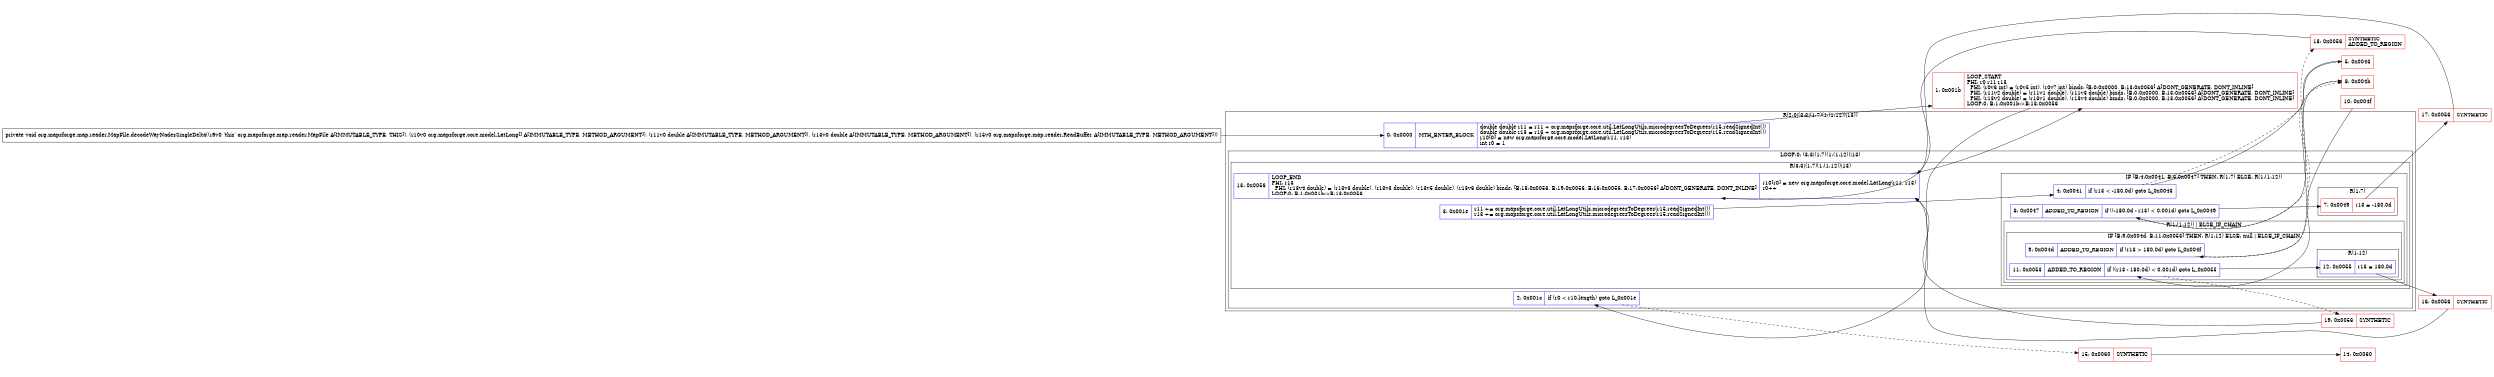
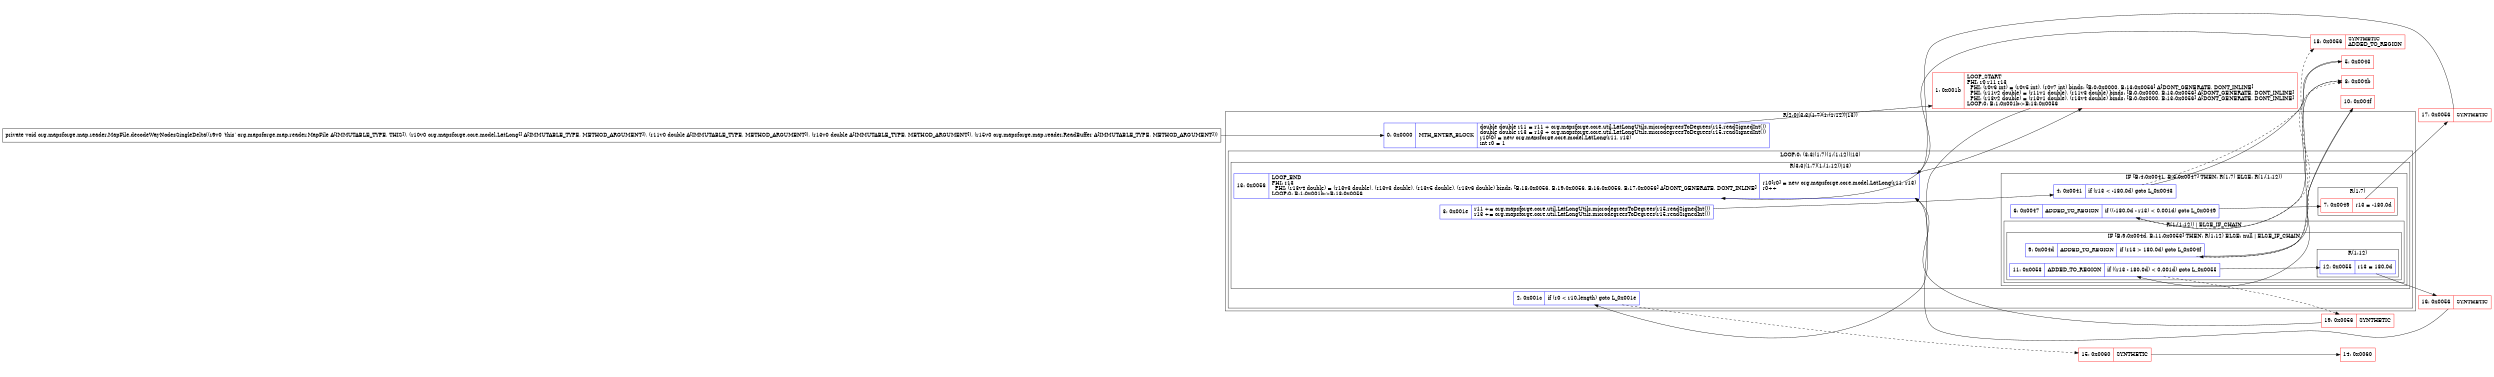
edge "9: 0x004d" -> "10: 0x004f": added
